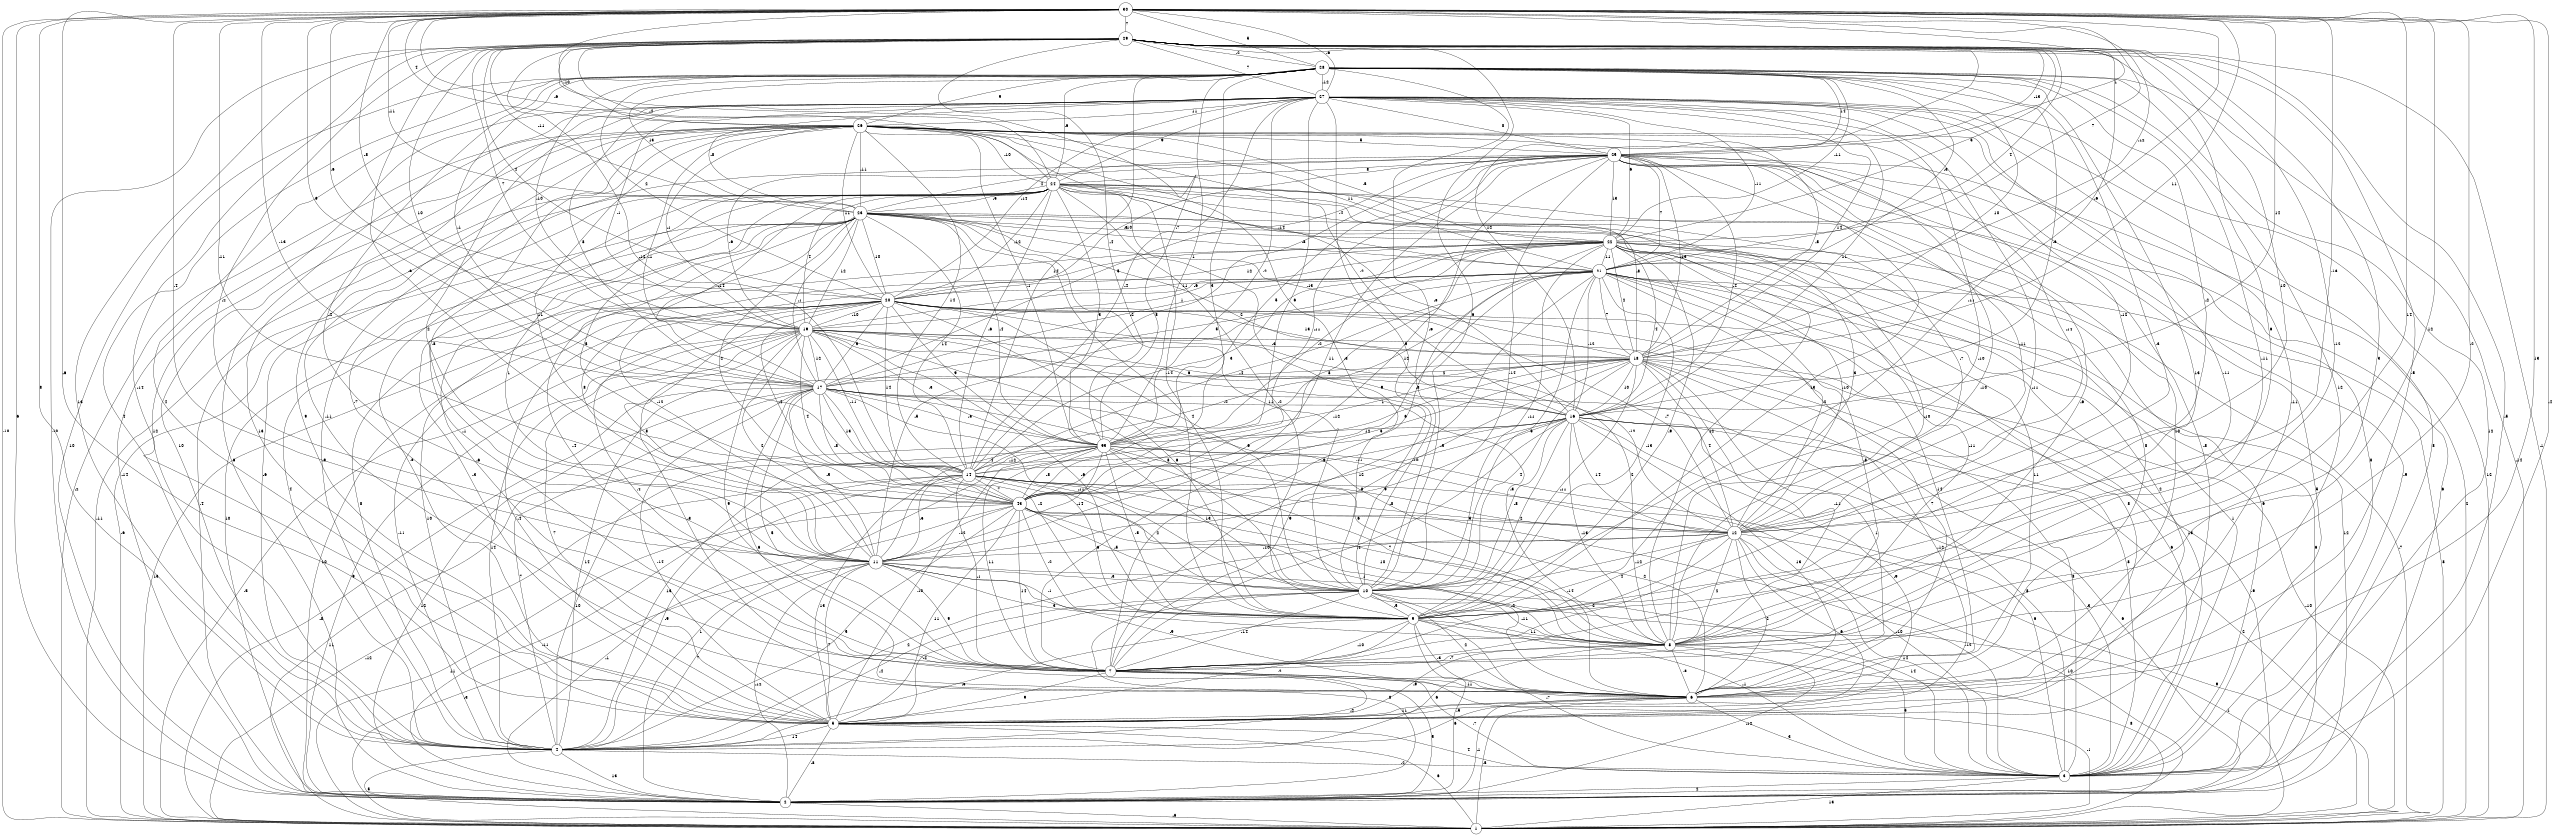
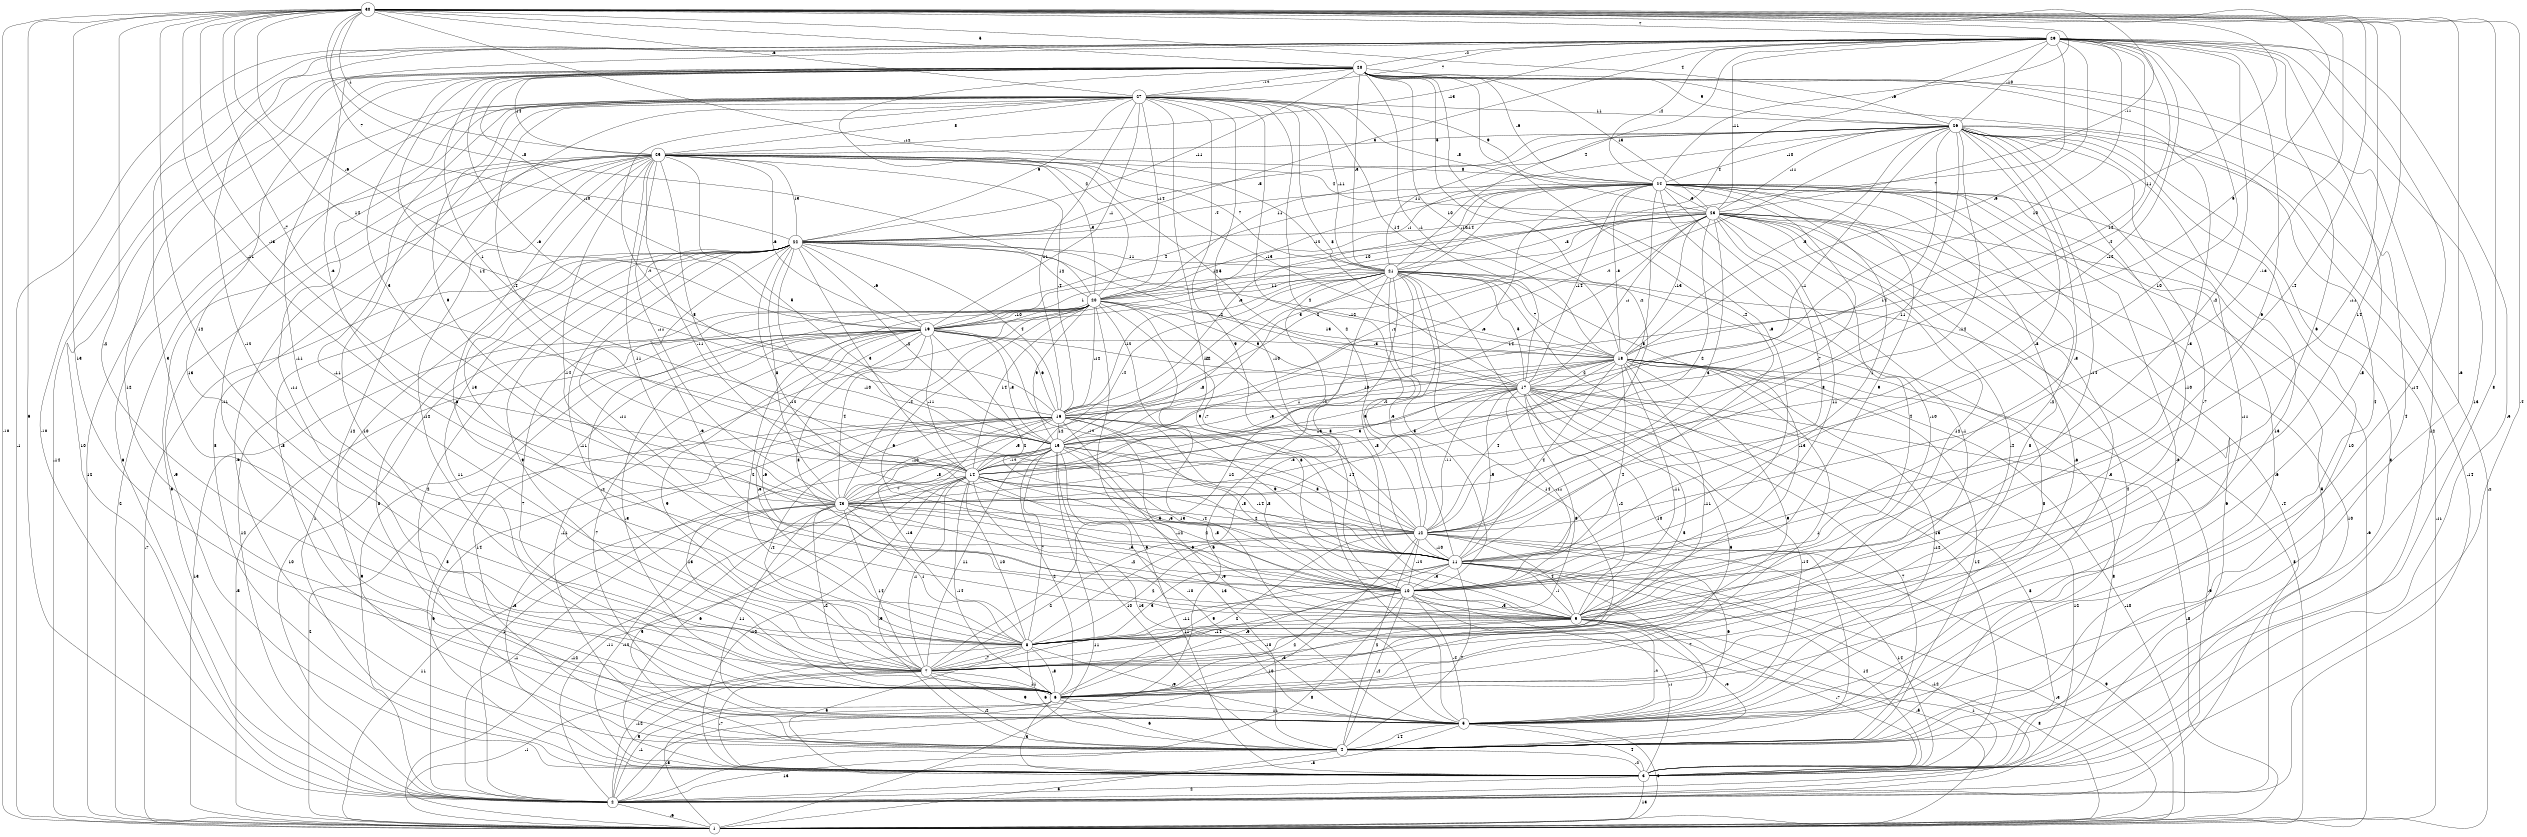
edge "26" -- "17": removed, label "-1"
edge "20" -- "16": added, label "-12"
node "95": label "95" -> "15"
